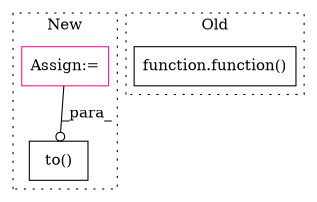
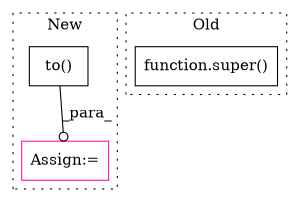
node "function.function()": label "function.function()" -> "function.super()"
edge "Assign:=" -> "to()": reversed
